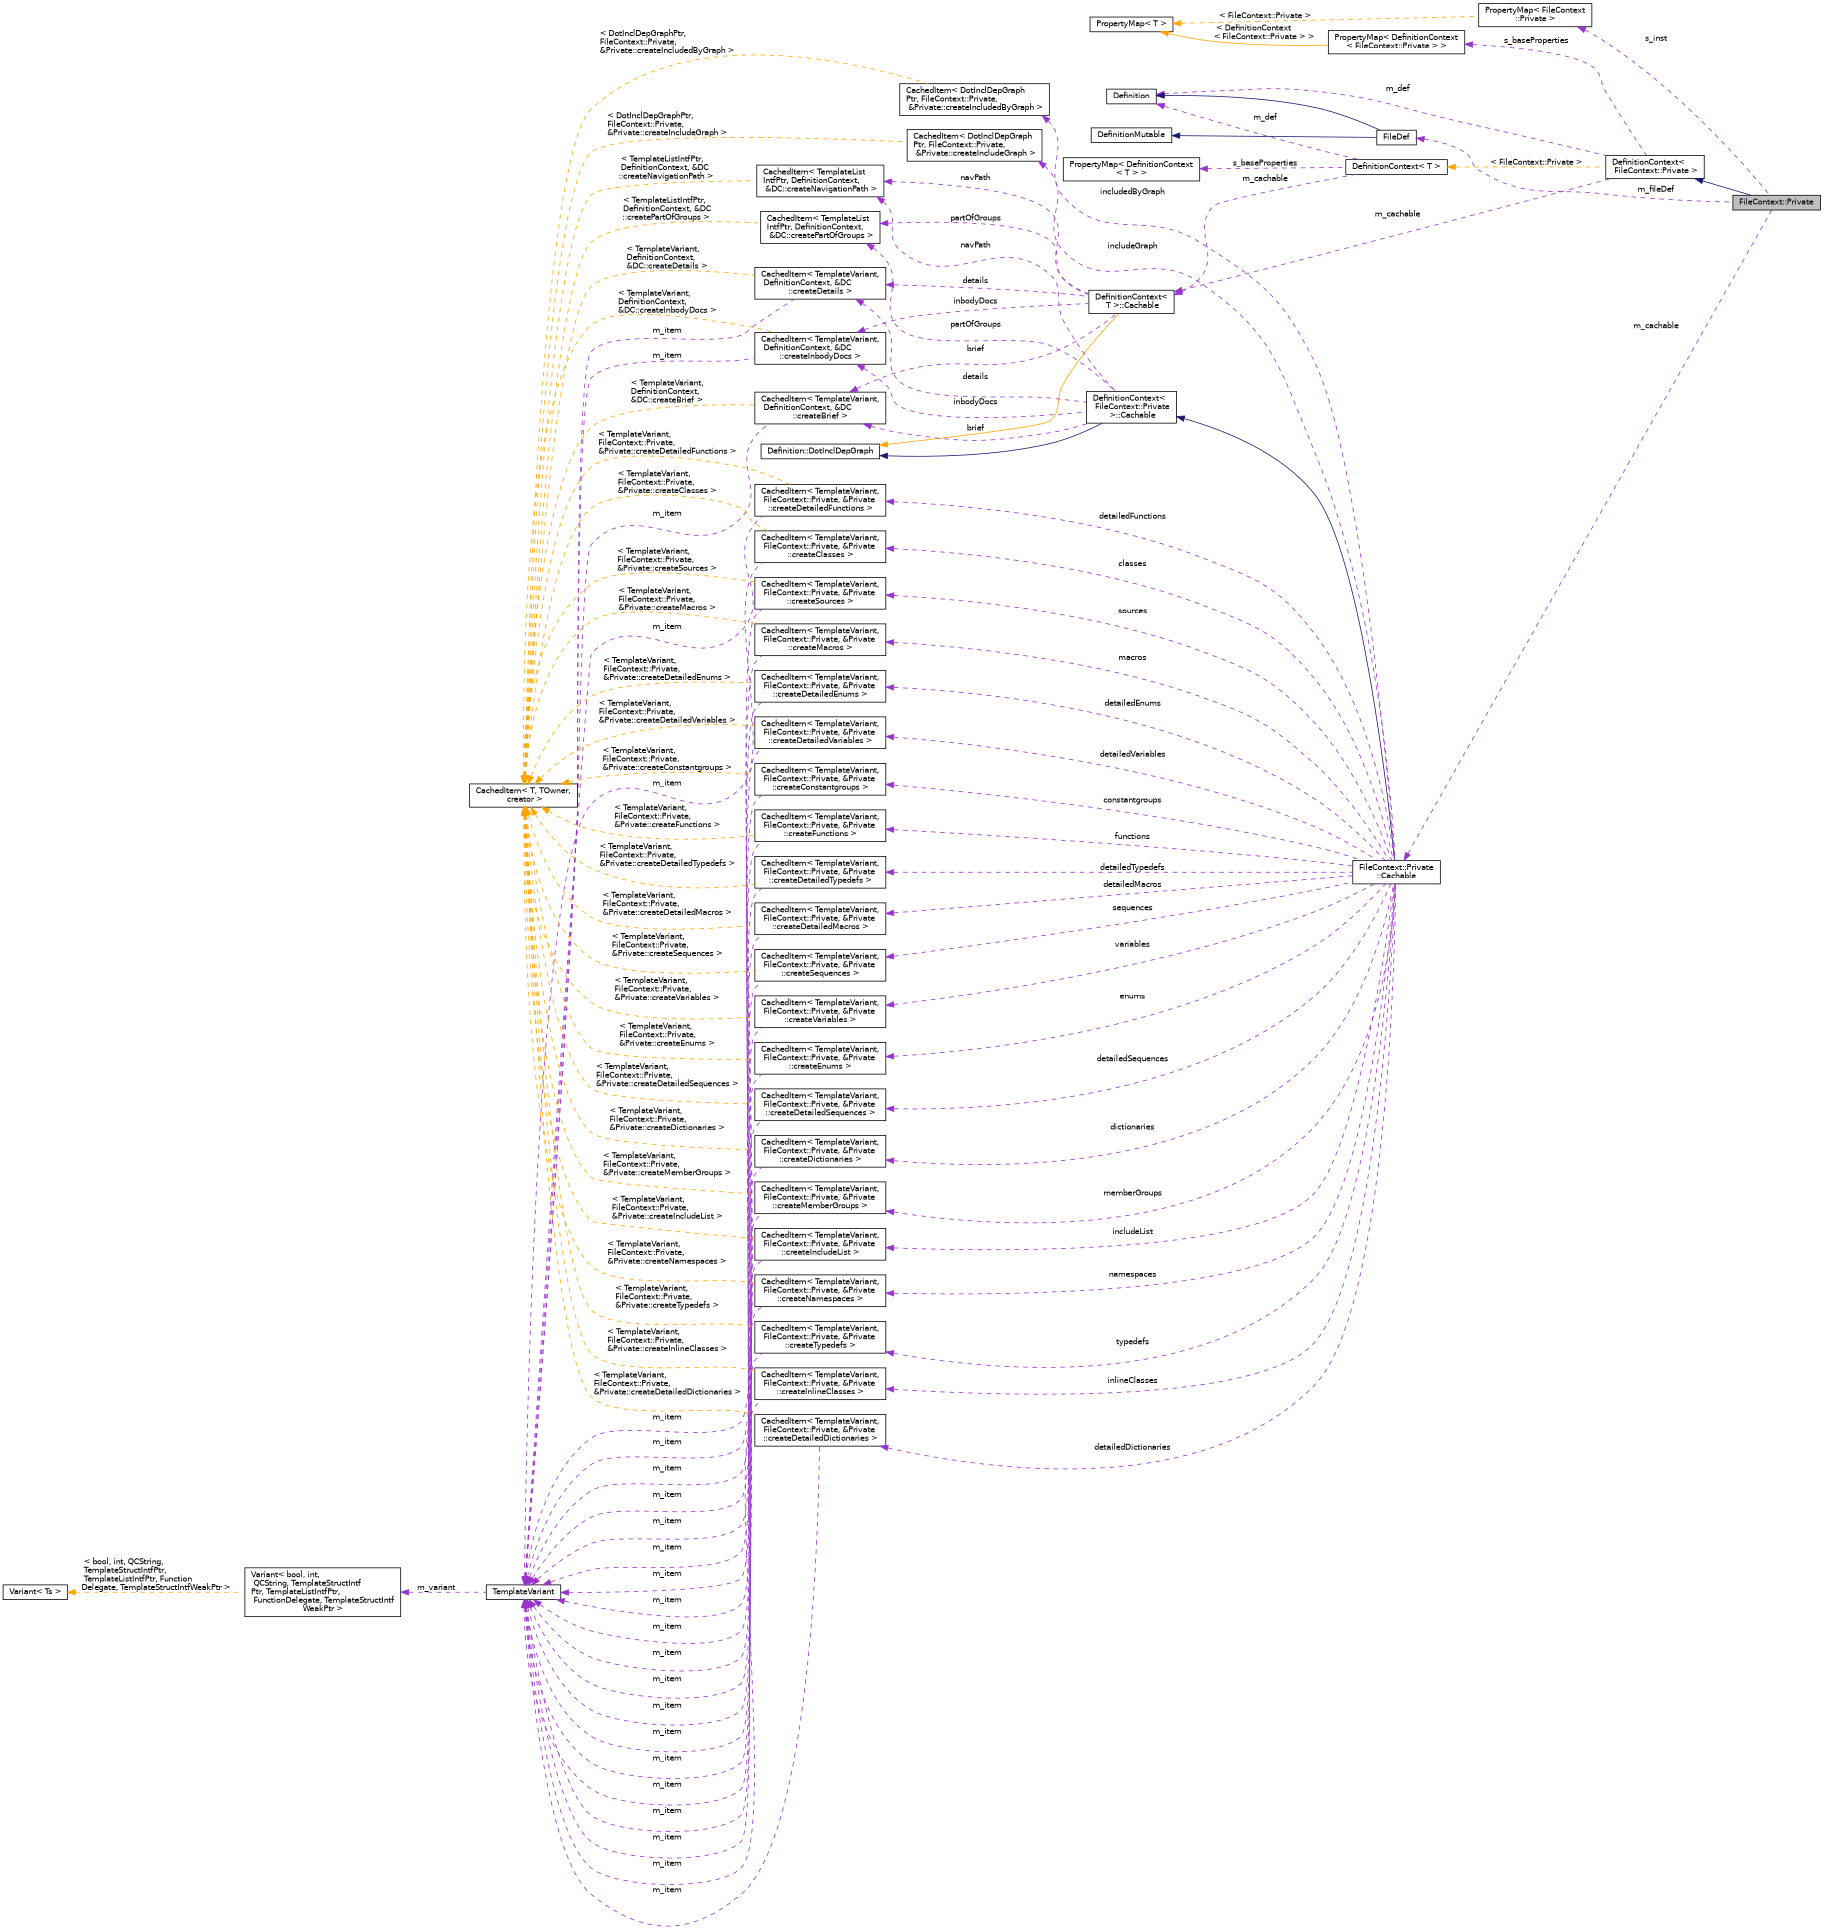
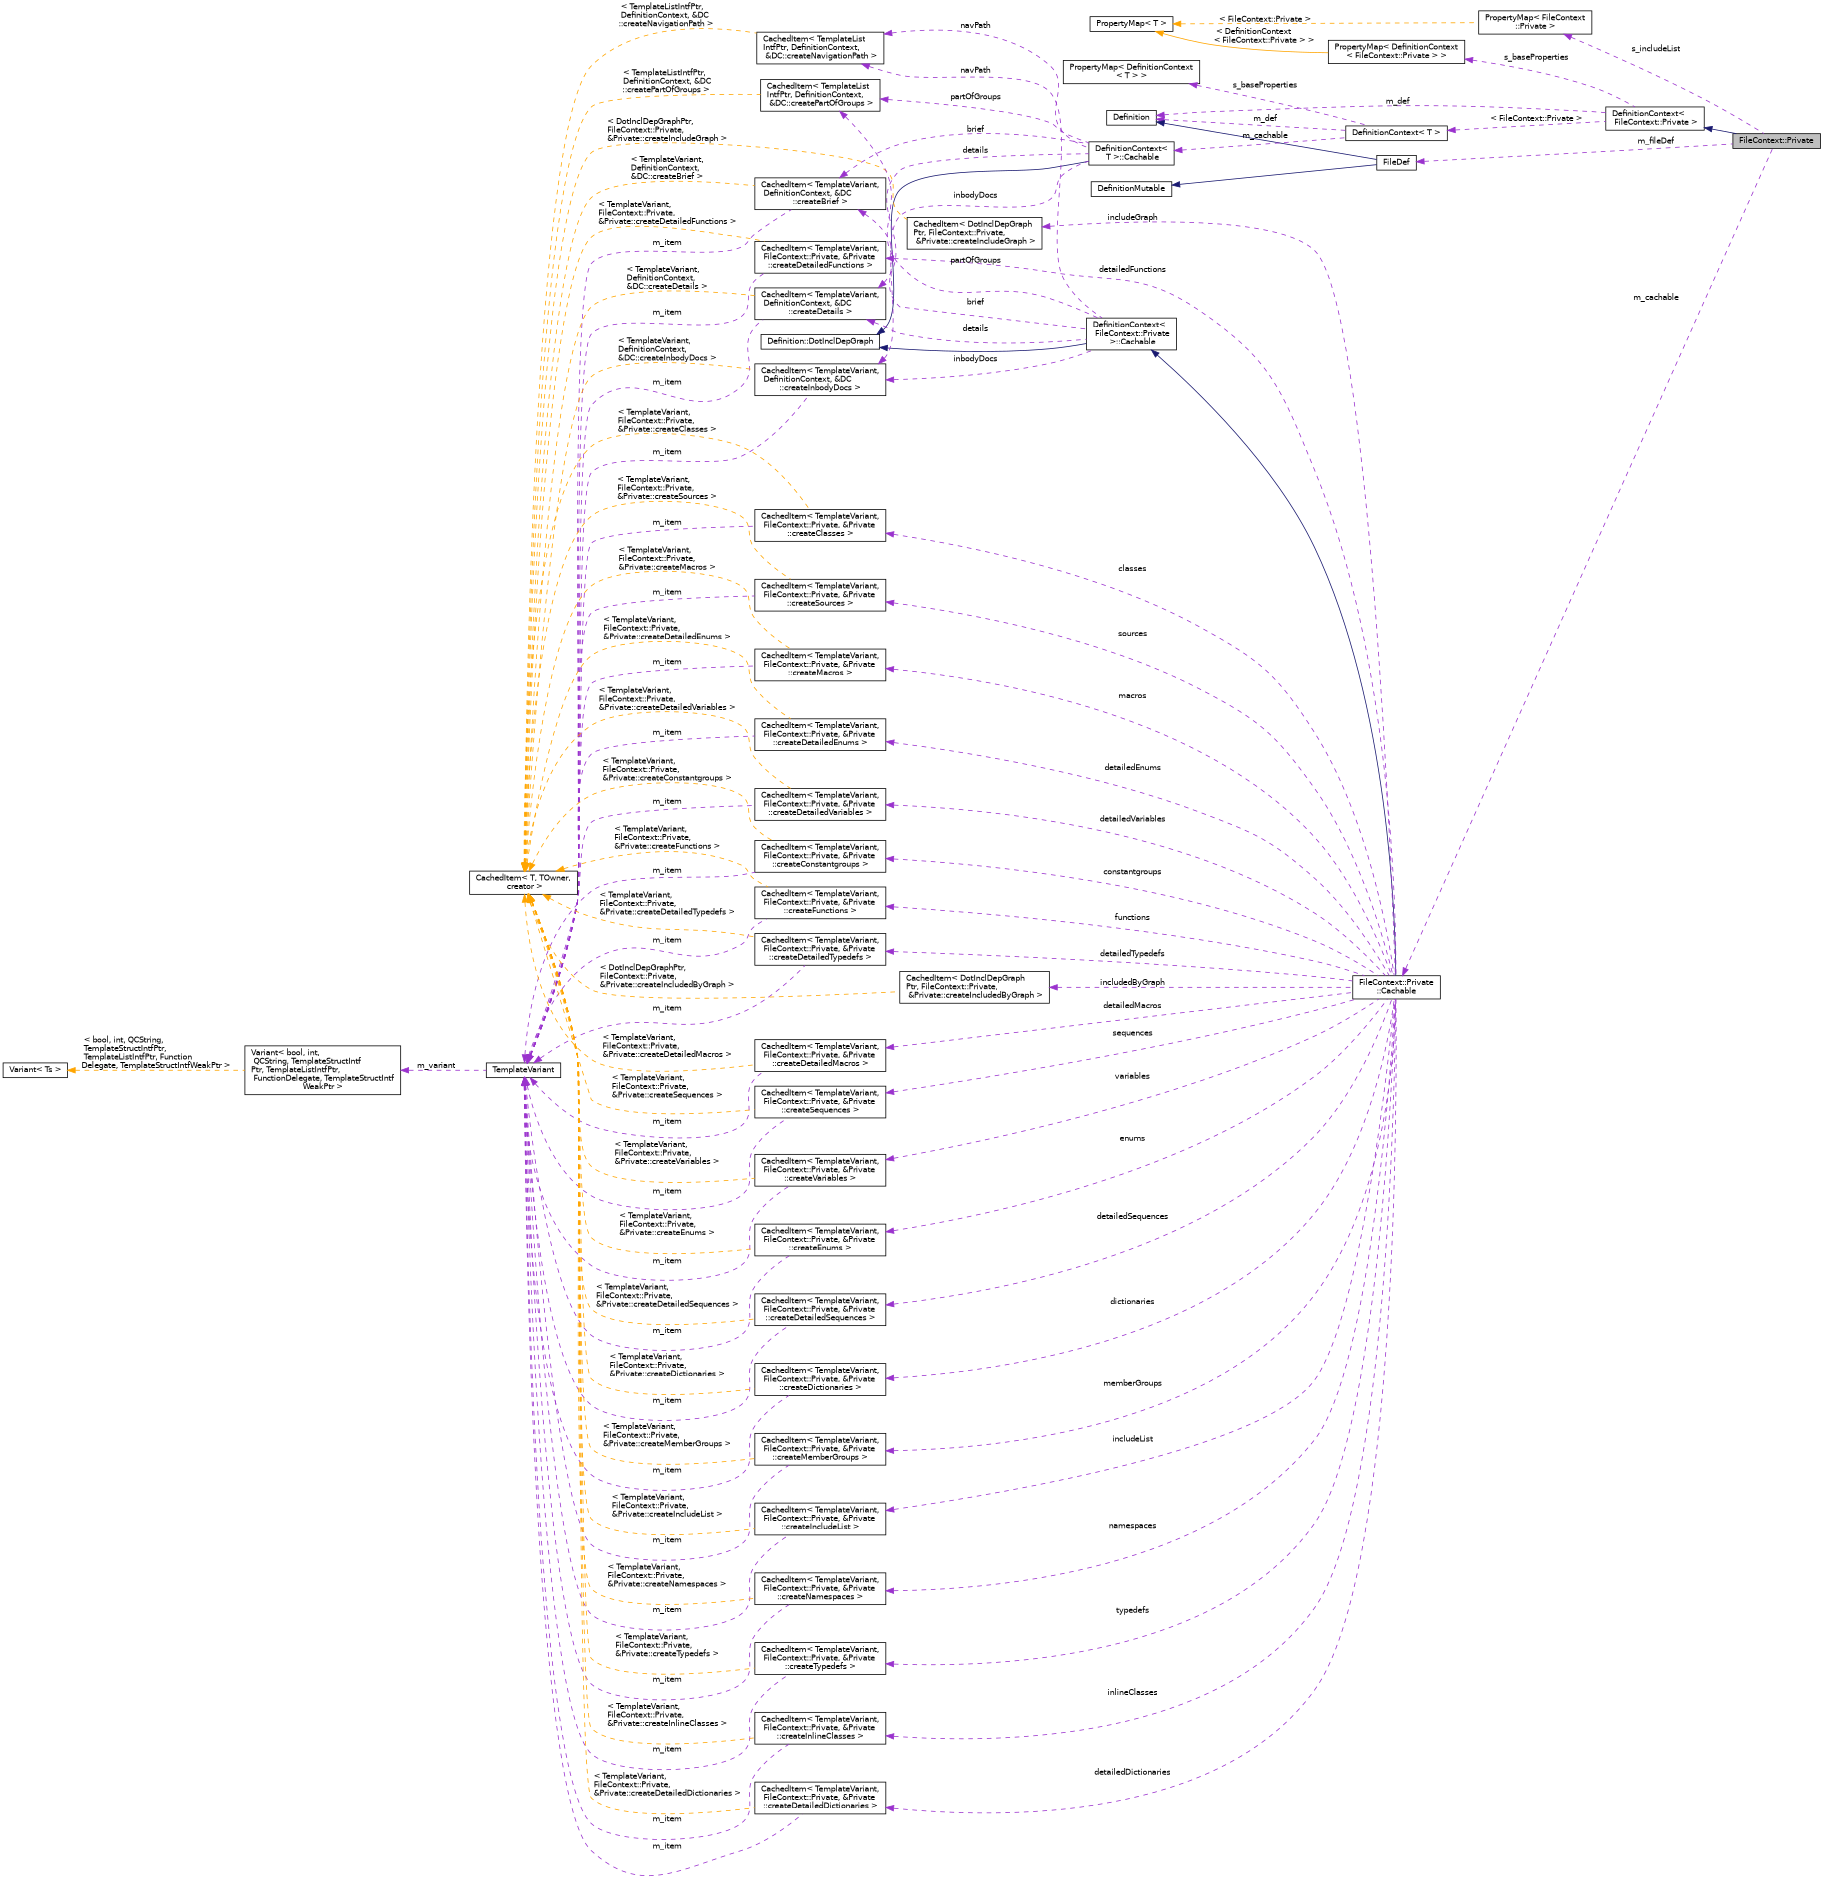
edge "FileContext::Private" -> "PropertyMap< FileContext ::Private >": label " s_inst" -> " s_includeList"
edge "DefinitionContext< FileContext::Private >" -> "DefinitionContext< T >": color orange -> darkorchid3
edge "DefinitionContext< FileContext::Private >" -> "DefinitionContext< T >::Cachable": removed, label "m_cachable"
edge "DefinitionContext< T >::Cachable" -> "Definition::DotInclDepGraph": color orange -> midnightblue
